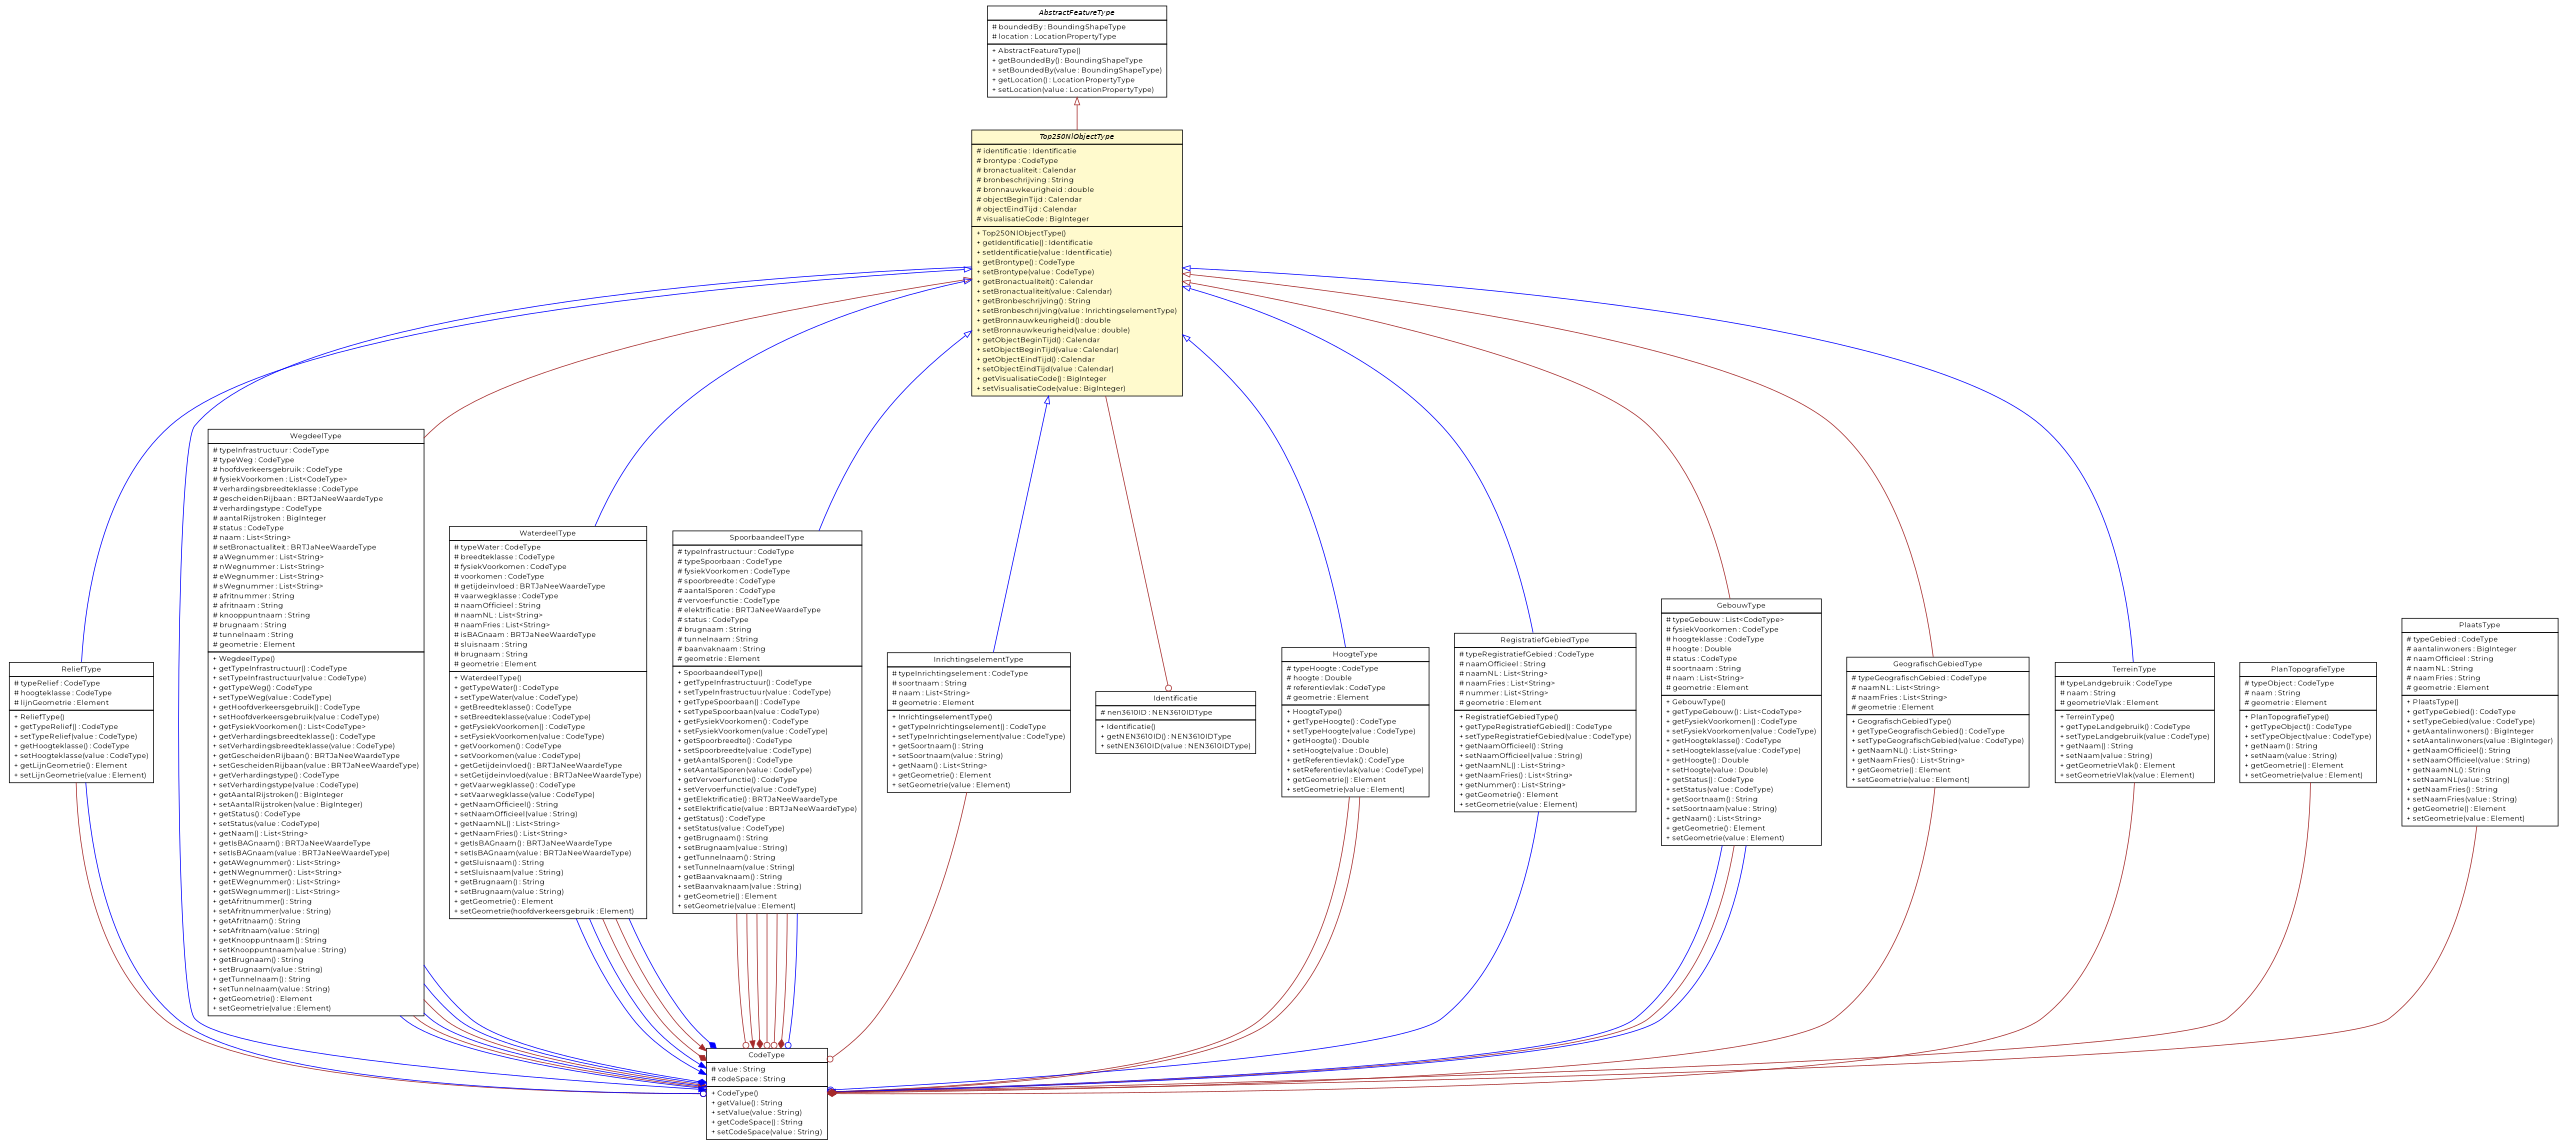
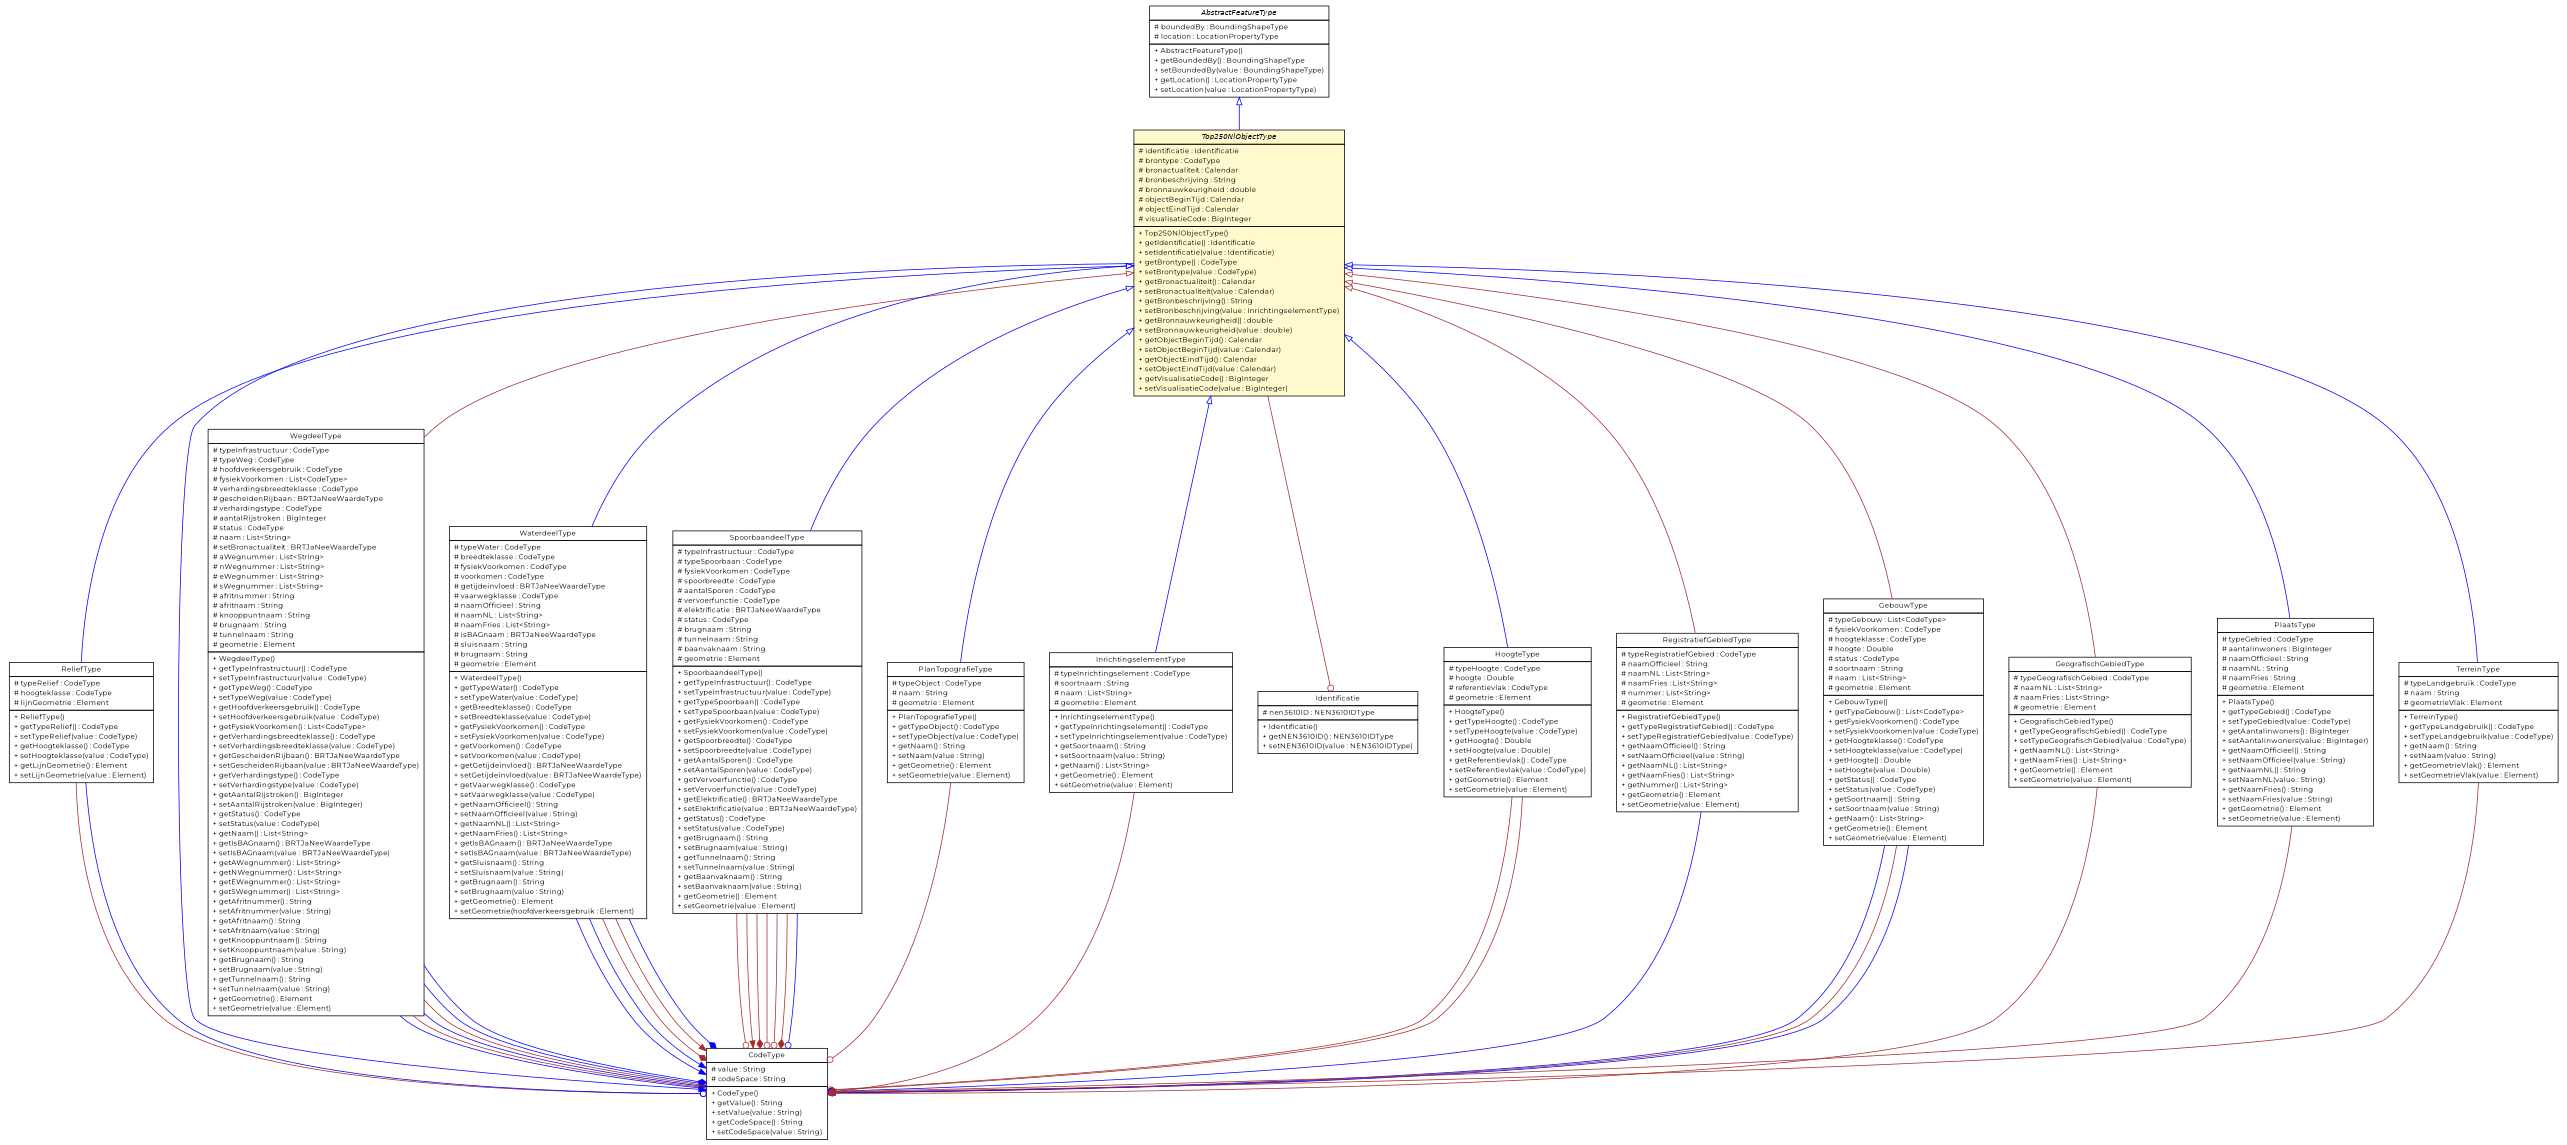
edge "Top250NlObjectType" -> "AbstractFeatureType": color brown -> blue
edge "PlaatsType" -> "Top250NlObjectType": added
edge "RegistratiefGebiedType" -> "Top250NlObjectType": color blue -> brown
edge "PlanTopografieType" -> "Top250NlObjectType": added
